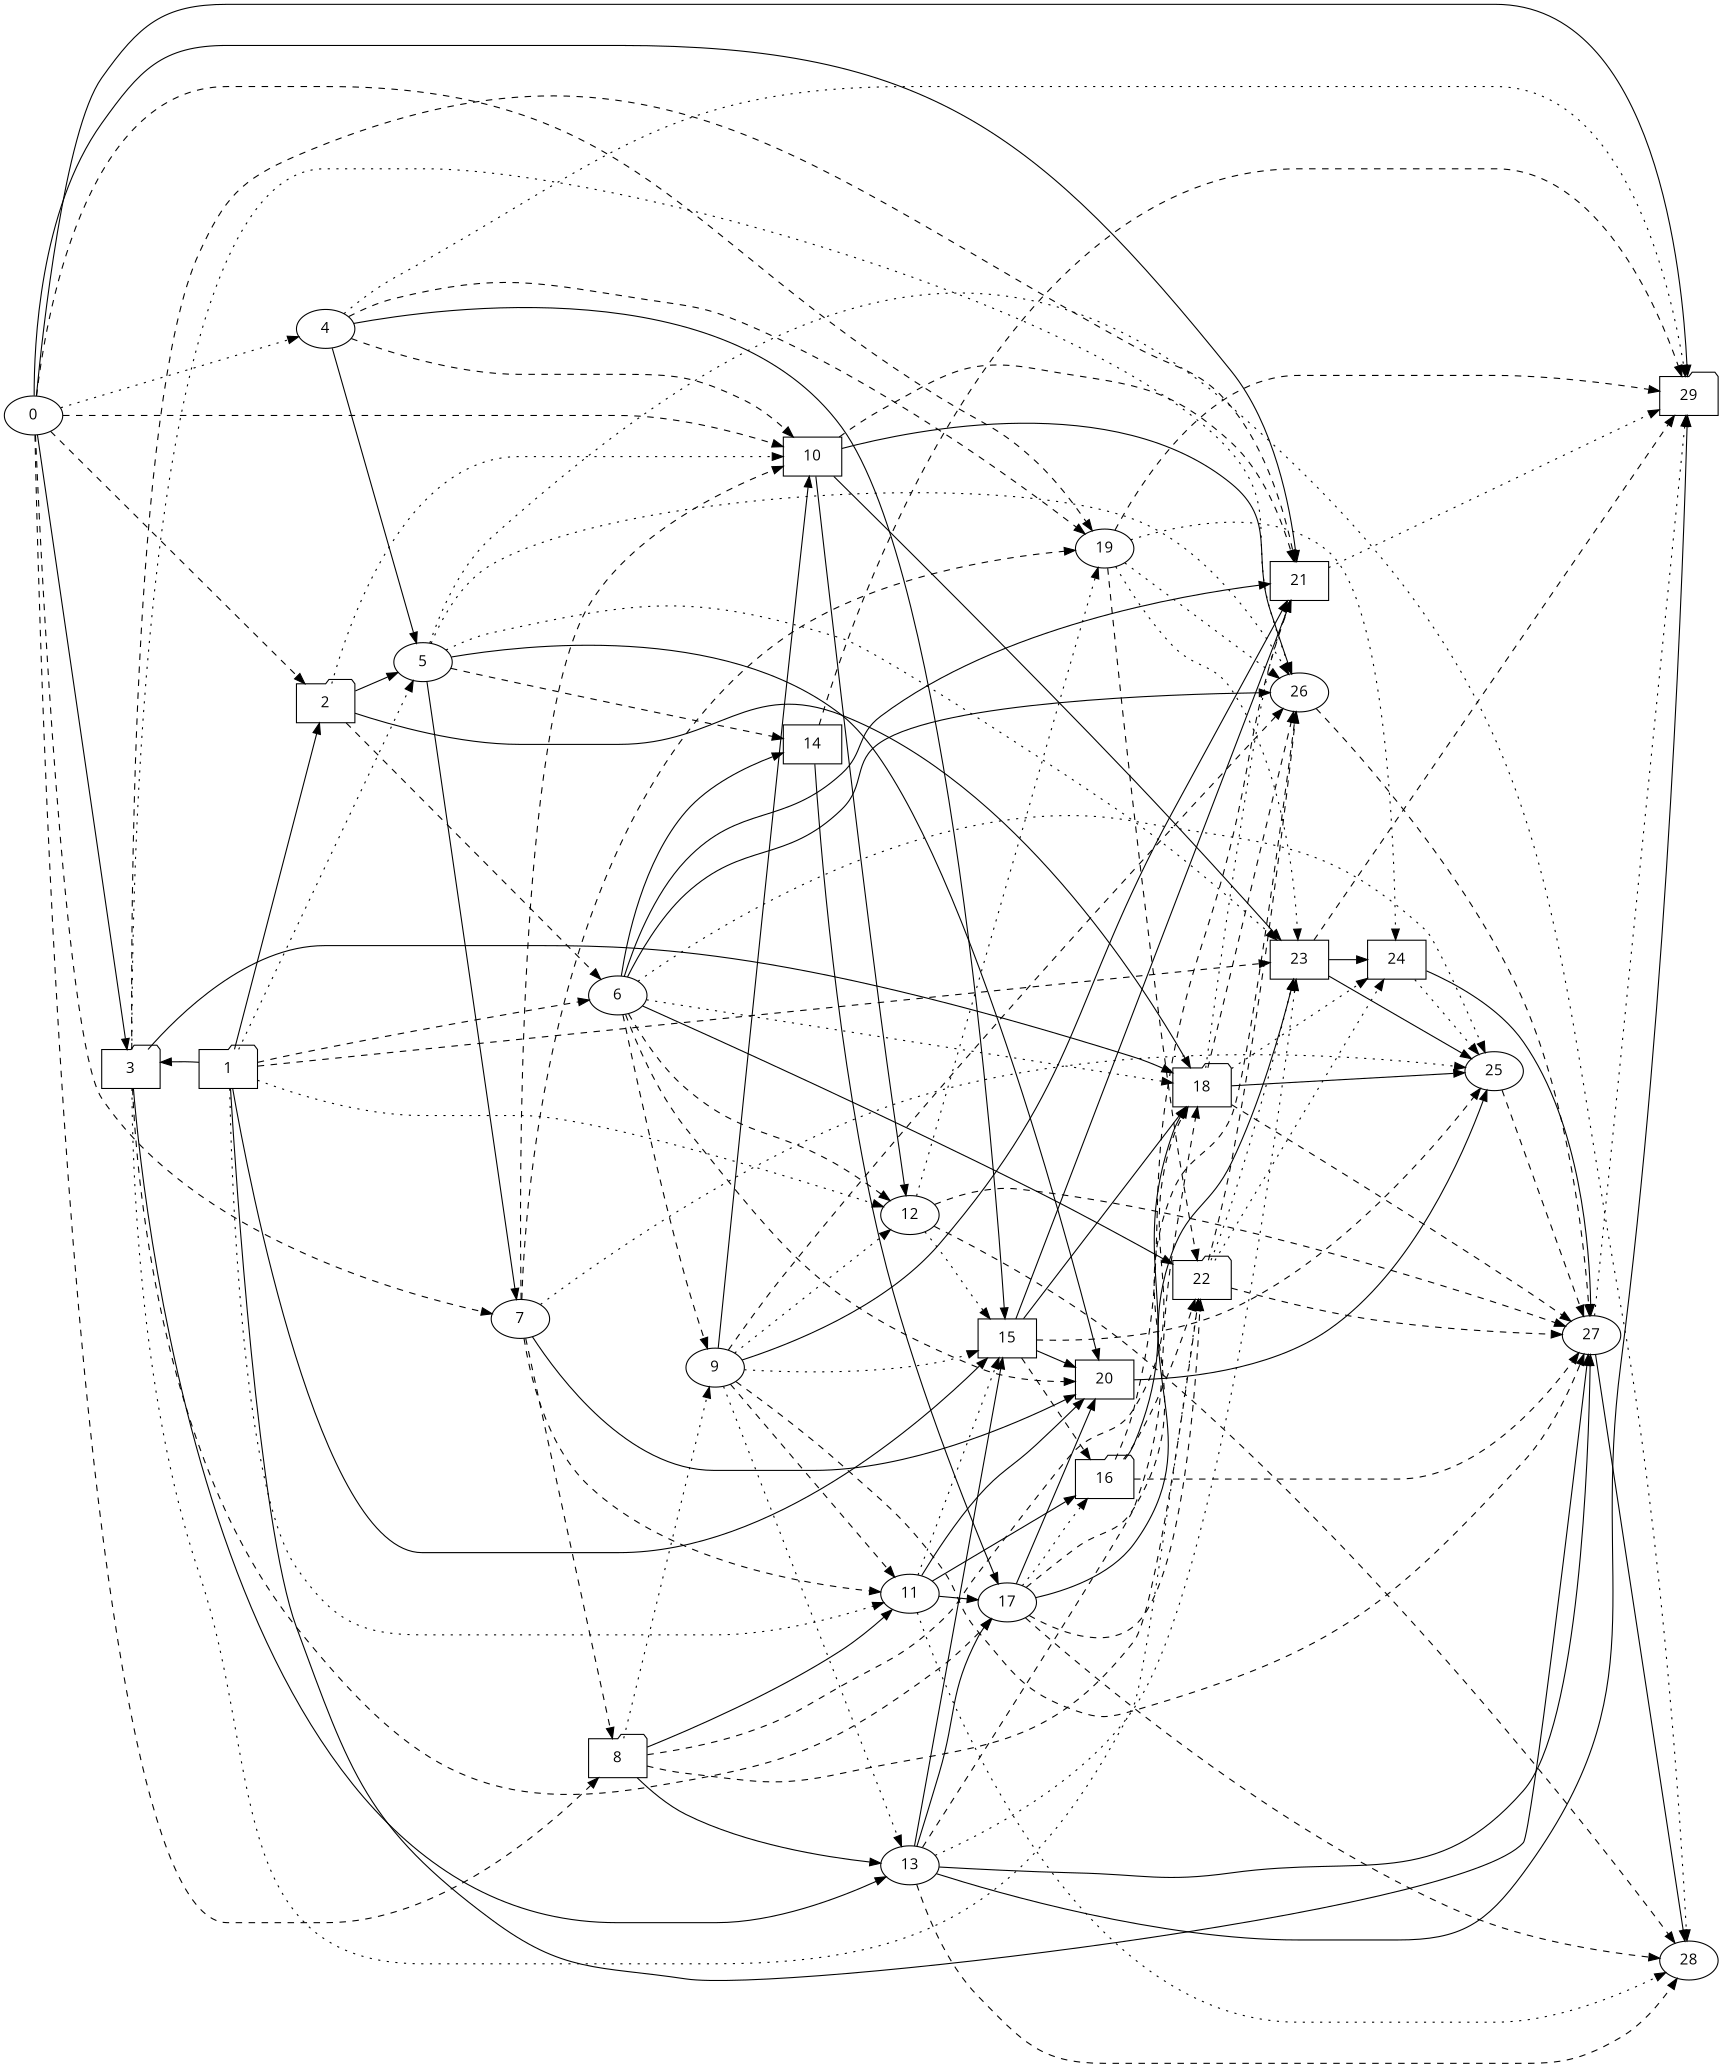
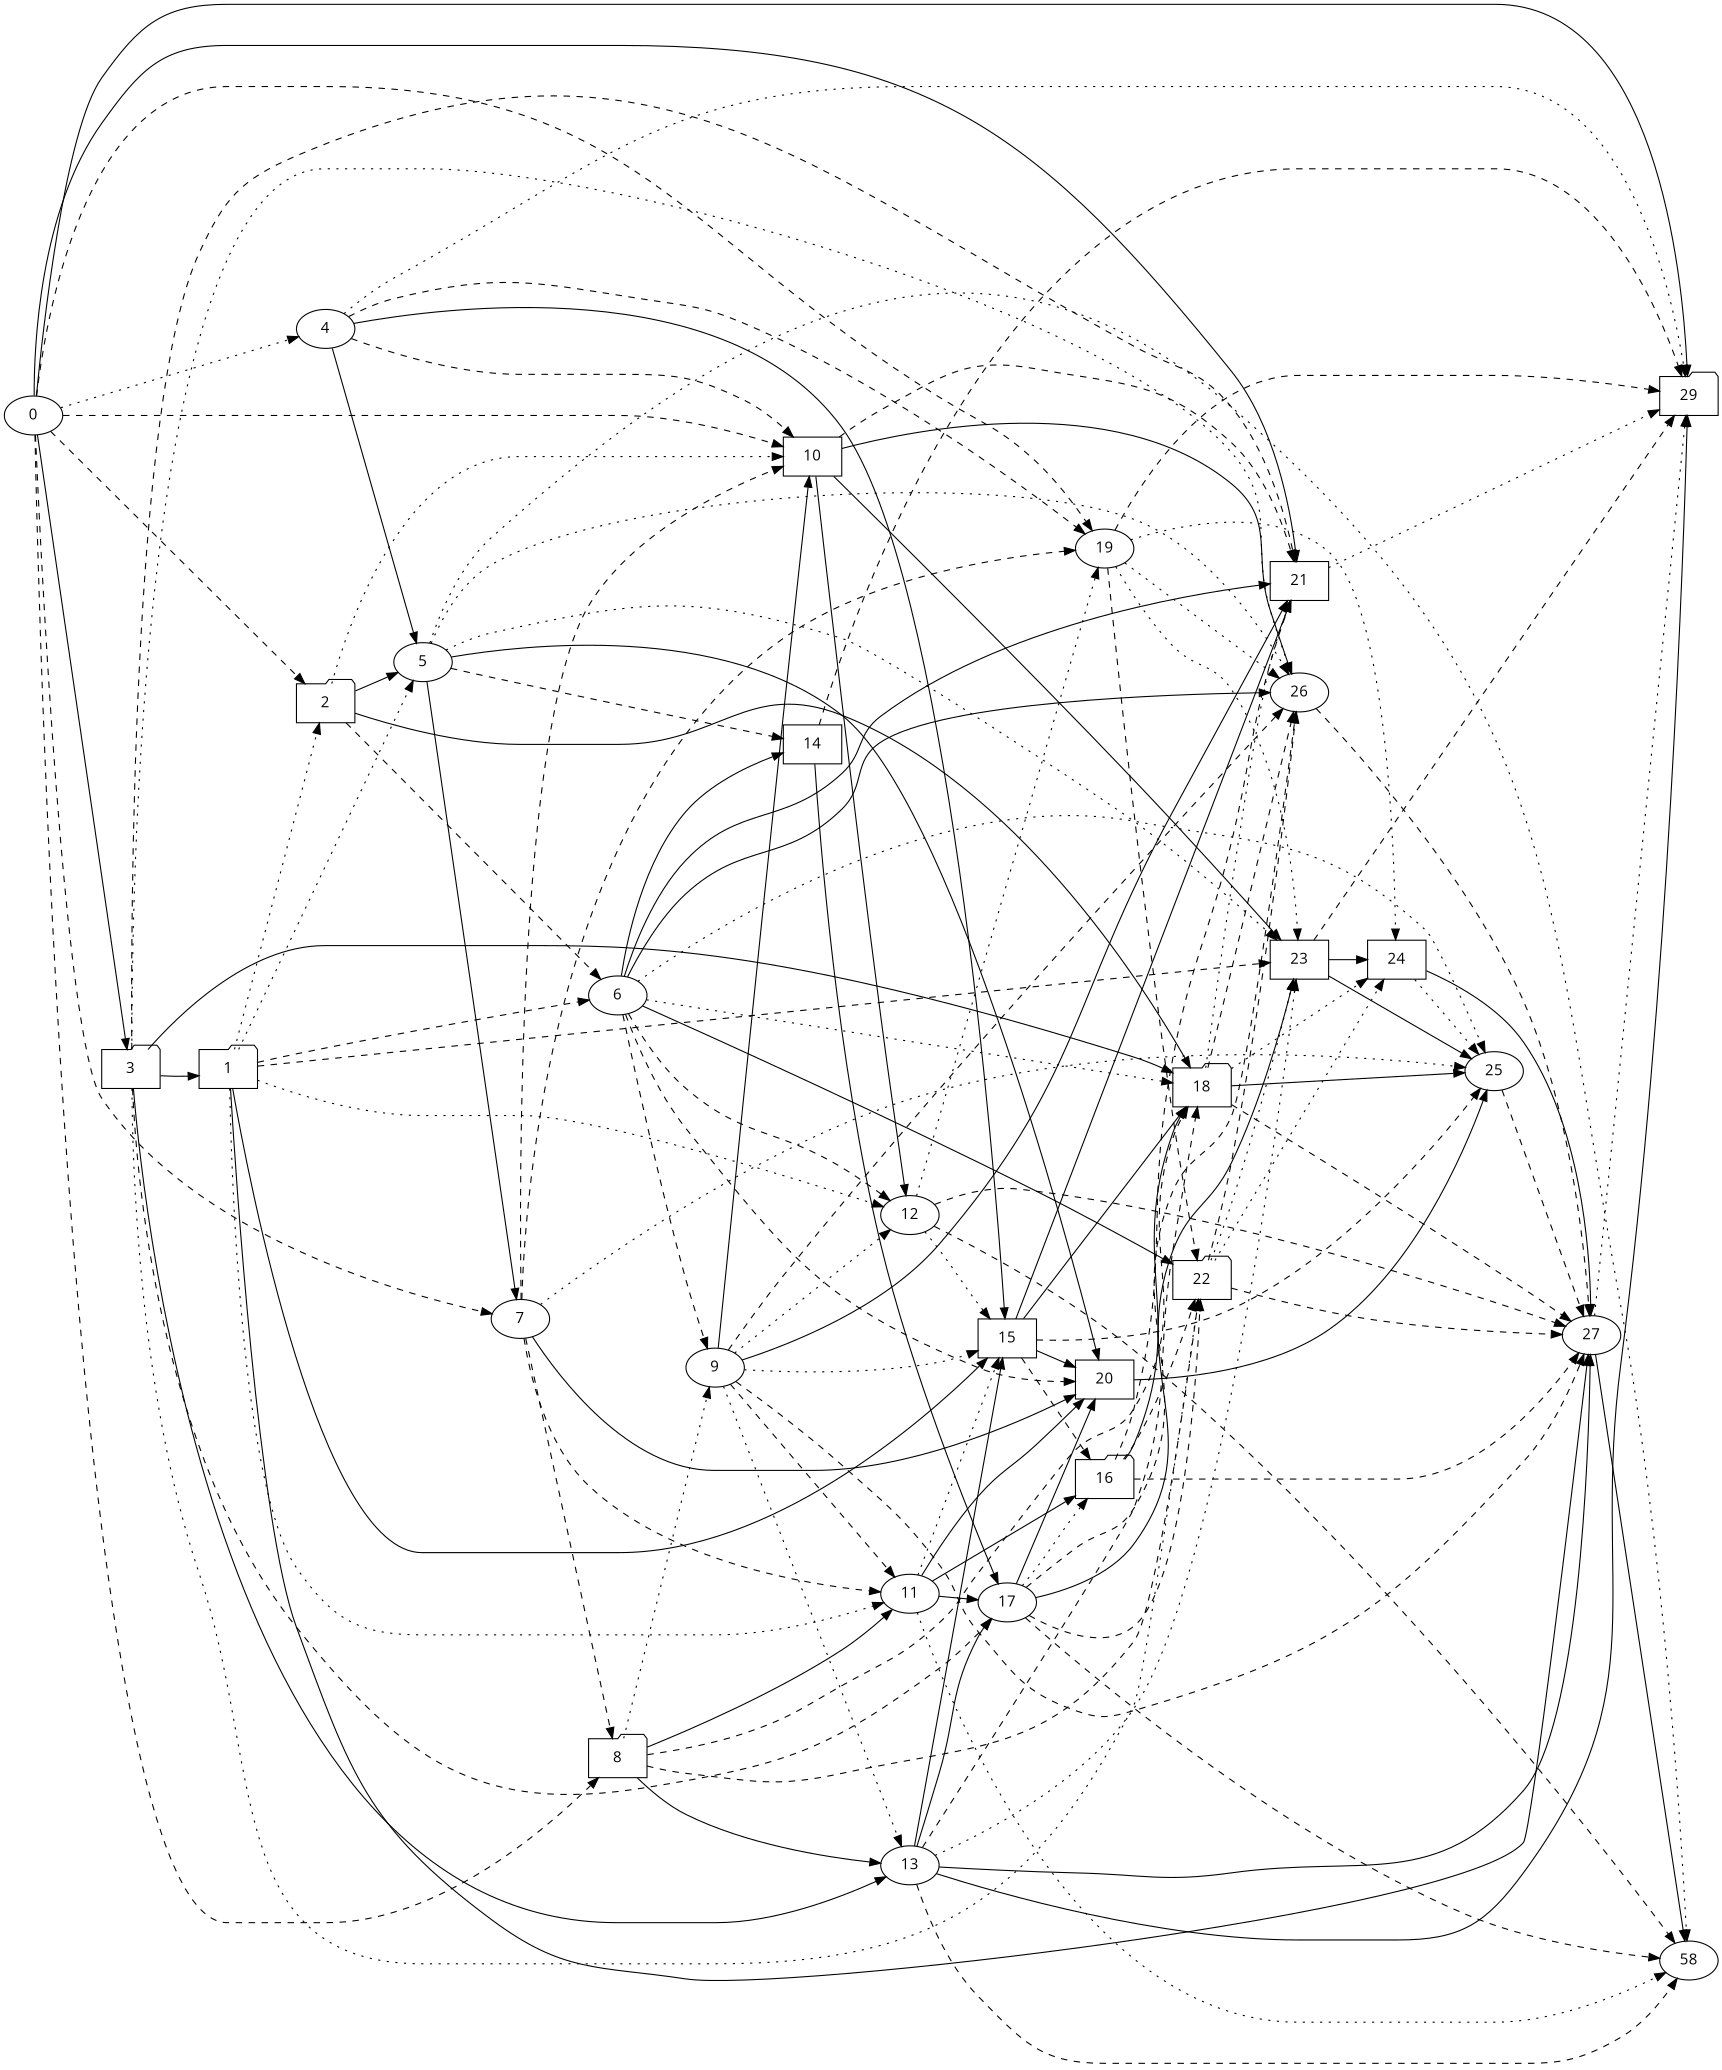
edge "1" -> "2": style solid -> dotted
edge "1" -> "3": reversed
node "28": label "28" -> "58"
